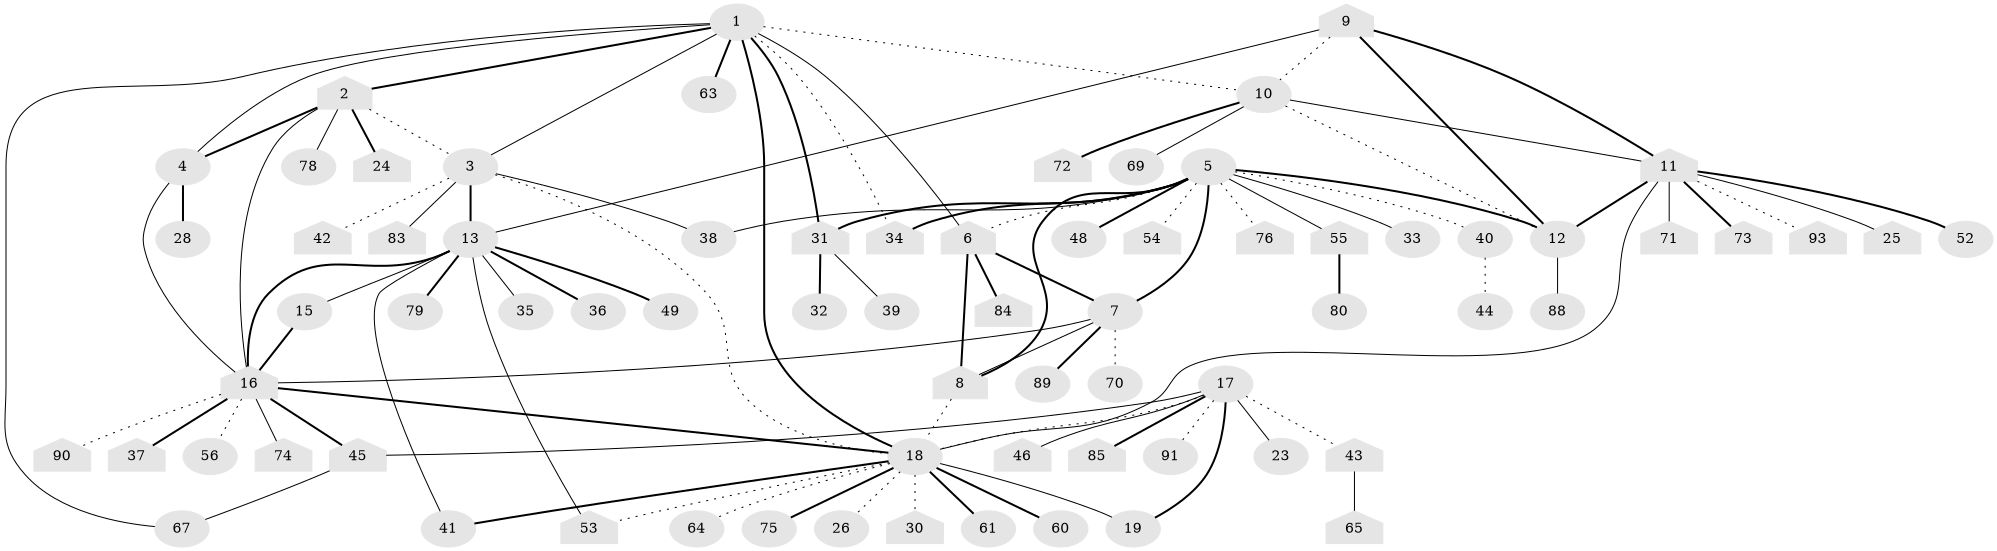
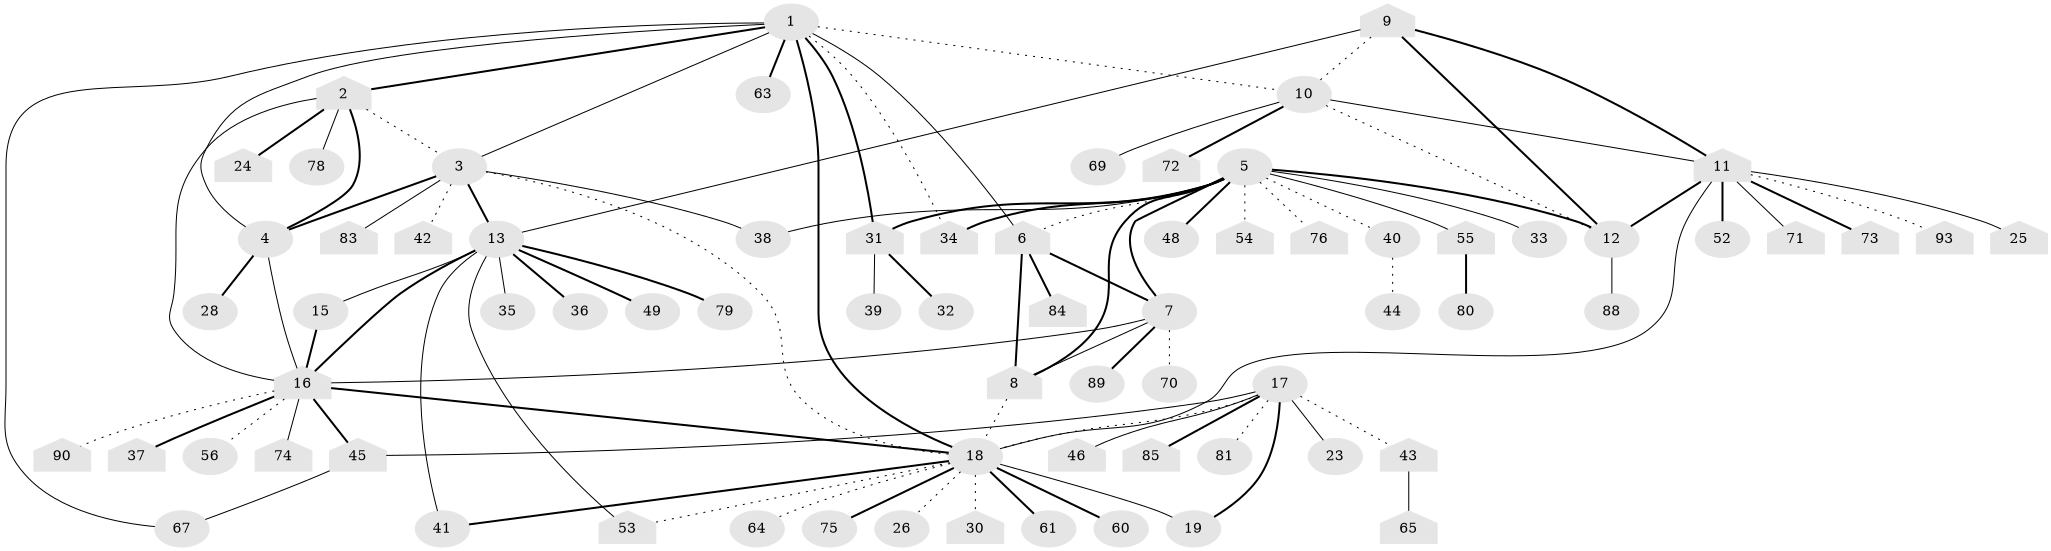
edge "3" -- "4": added
node "91": label "91" -> "81"
